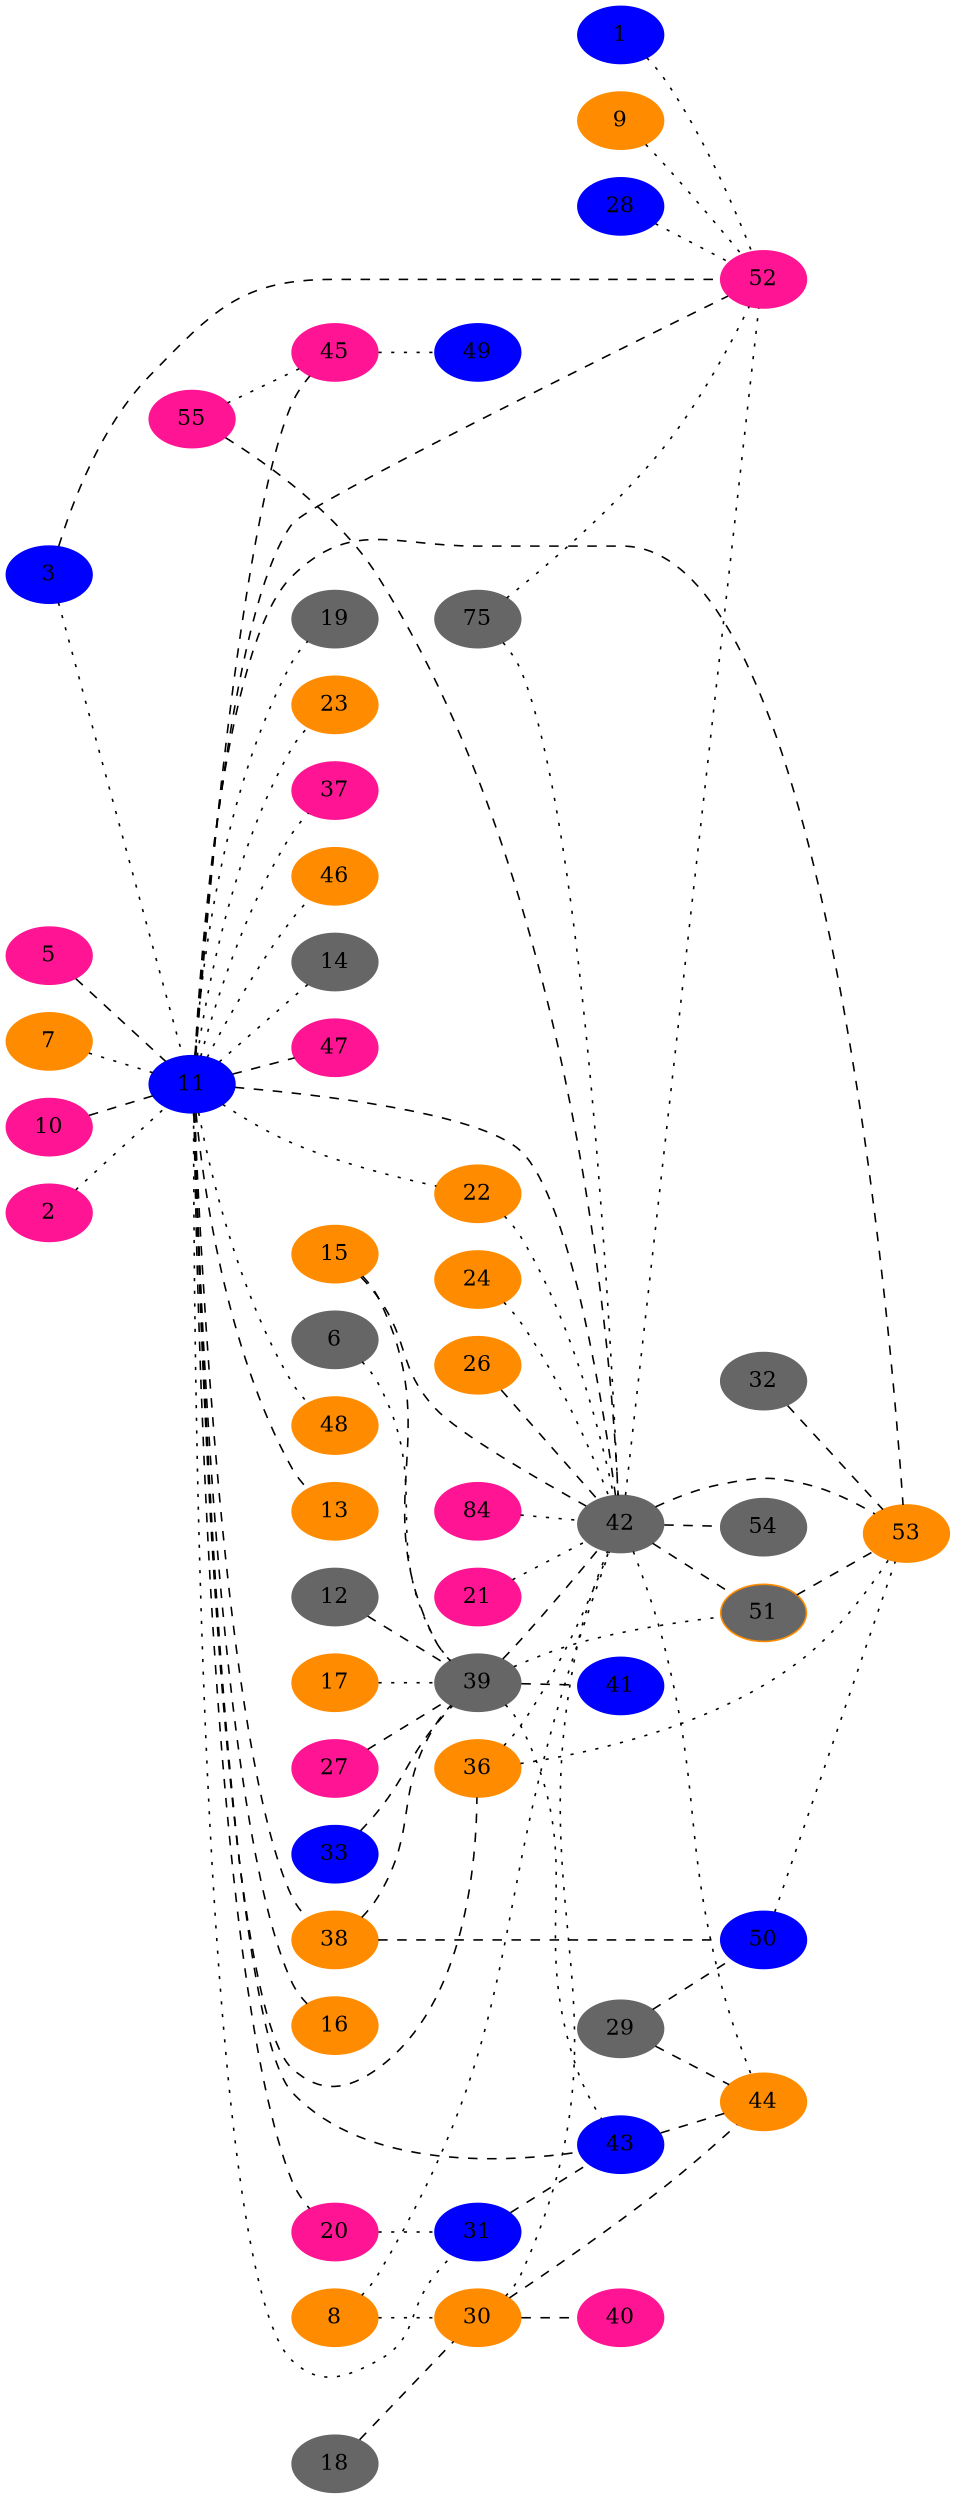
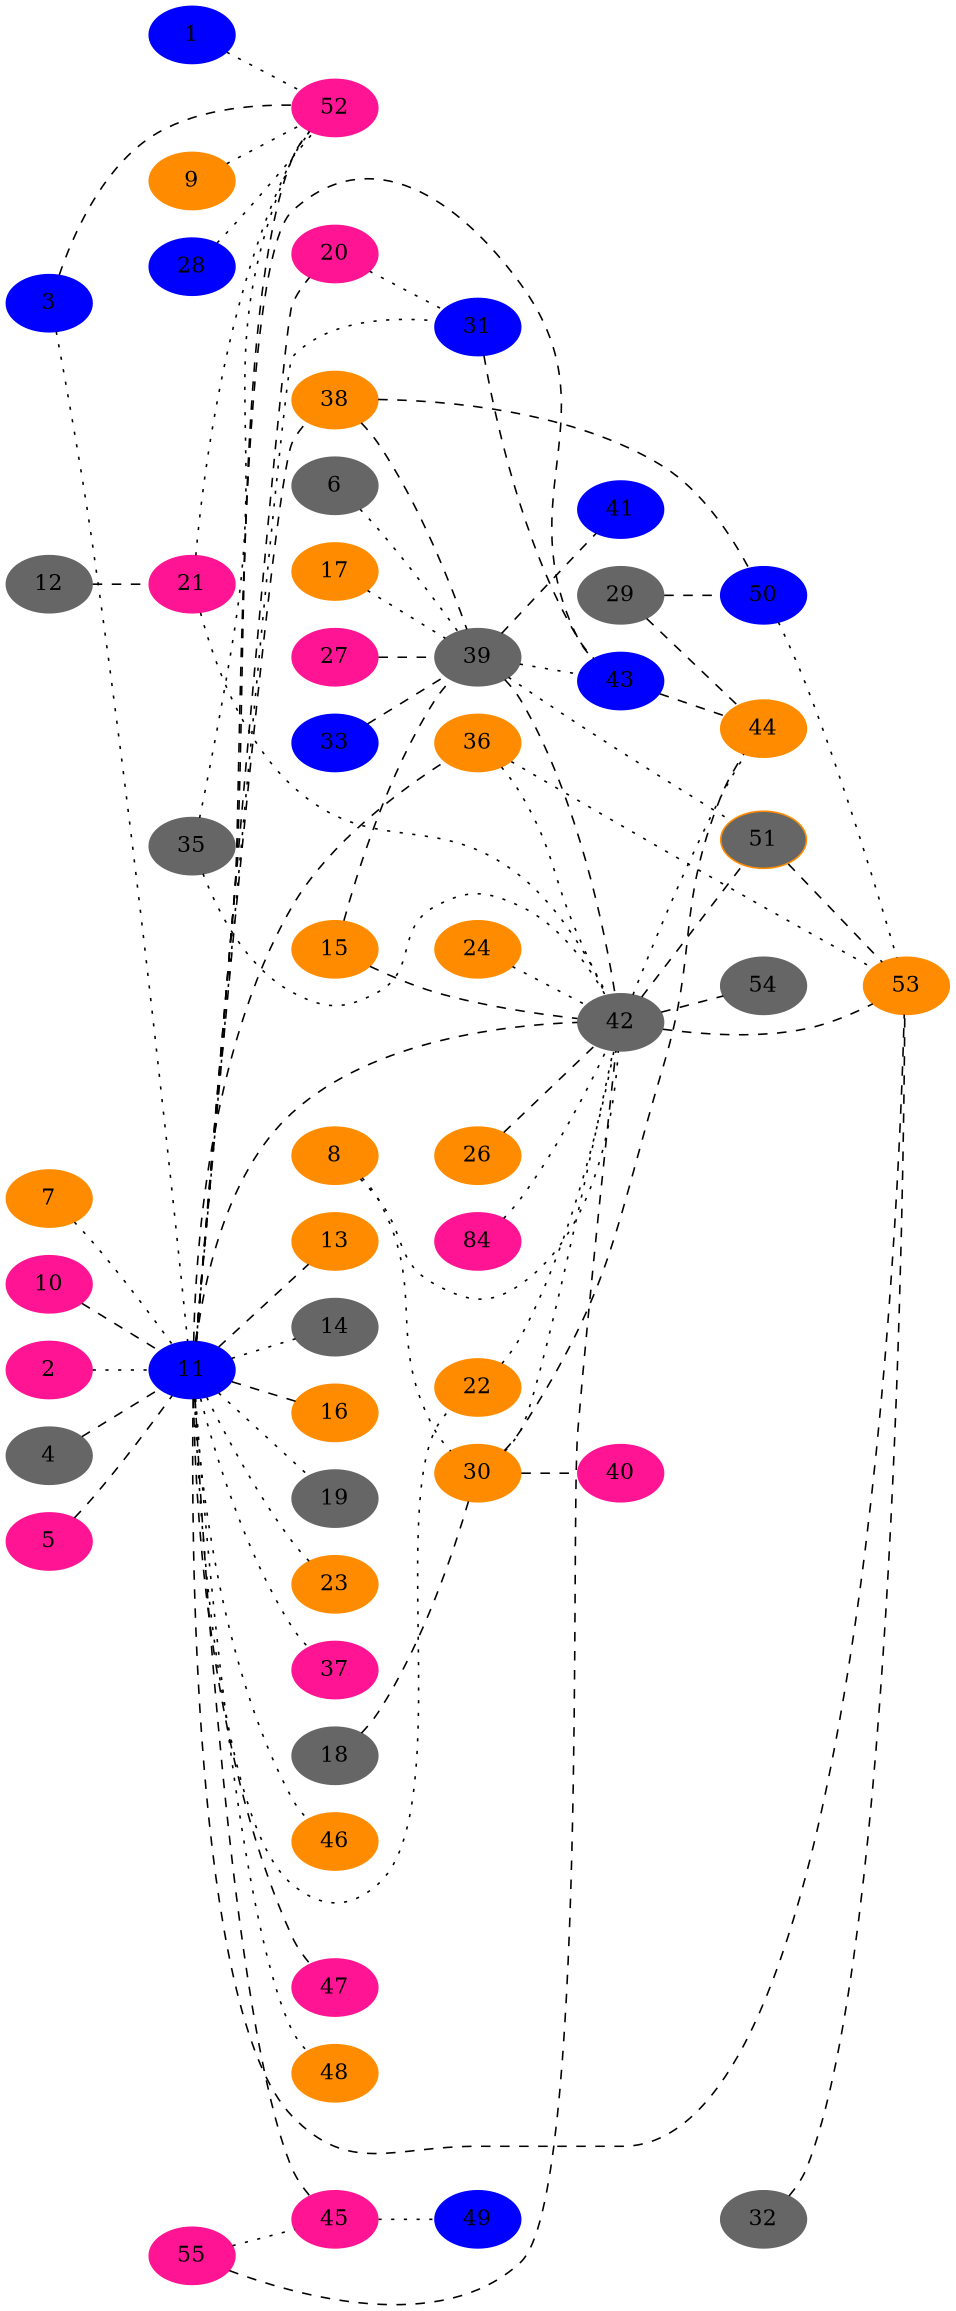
node "75": label "75" -> "35"
edge "52" -- "42": now "52" -- "21"
node "4": added
edge "12" -- "39": now "12" -- "21"
